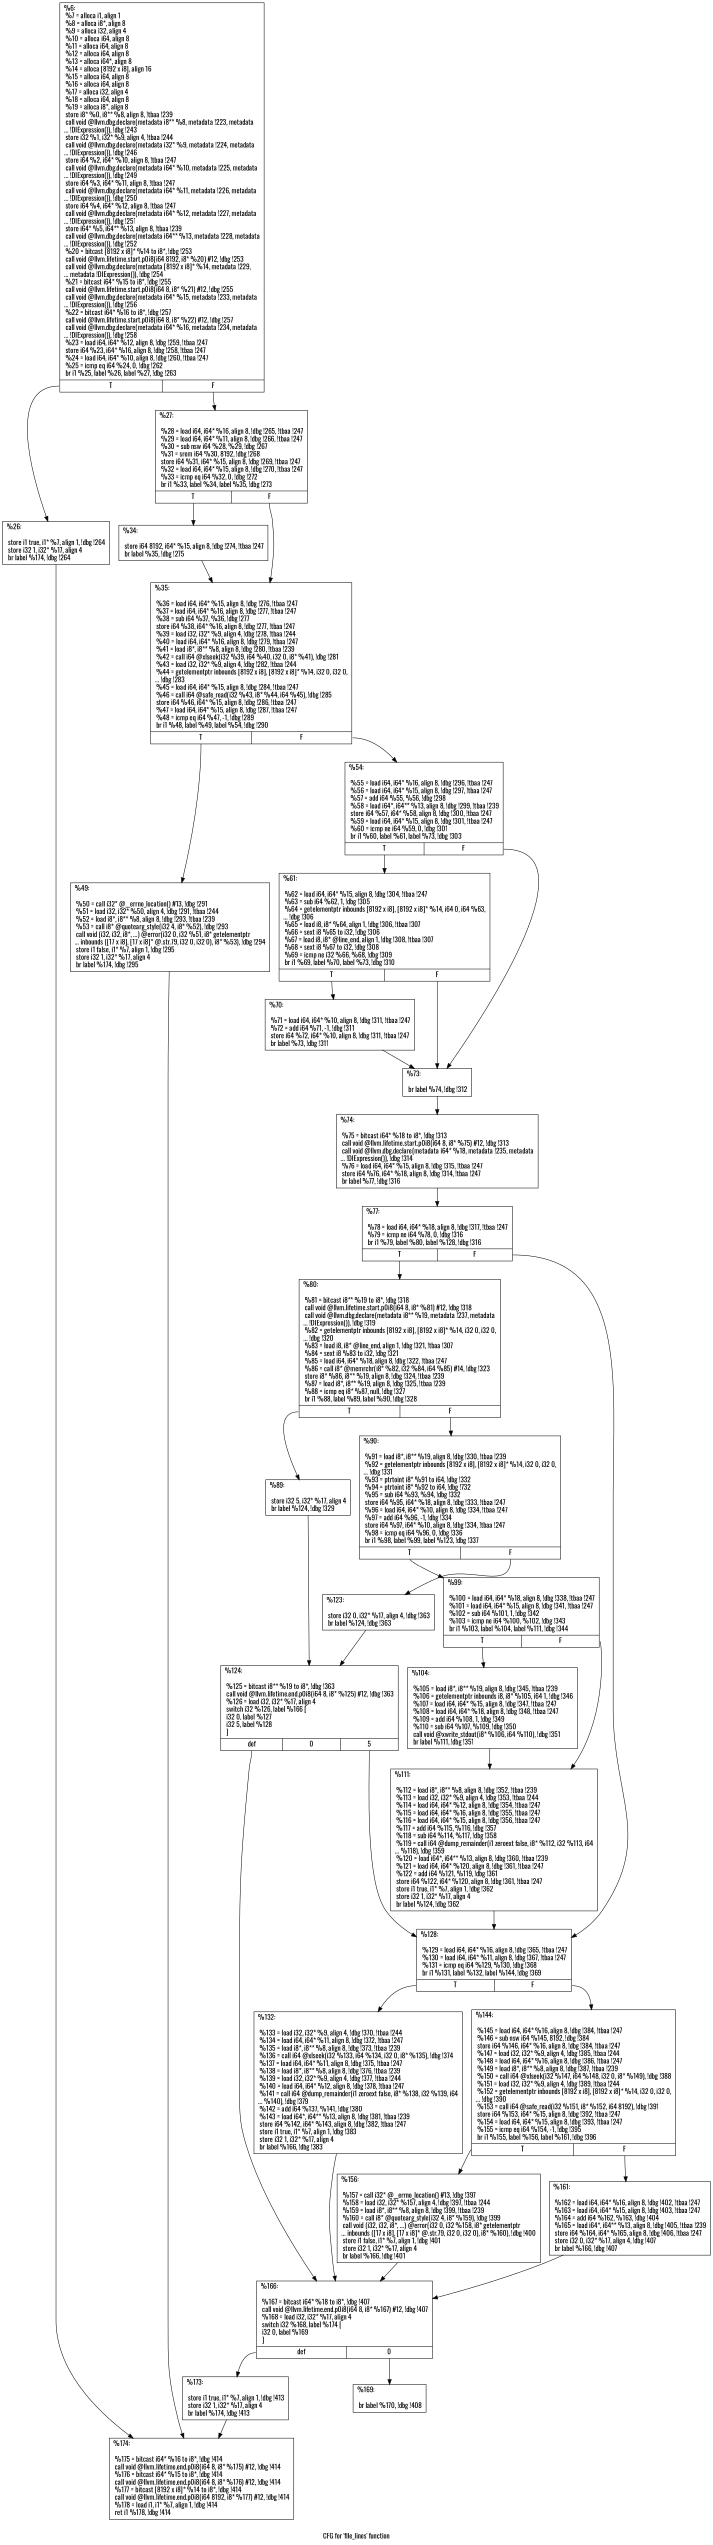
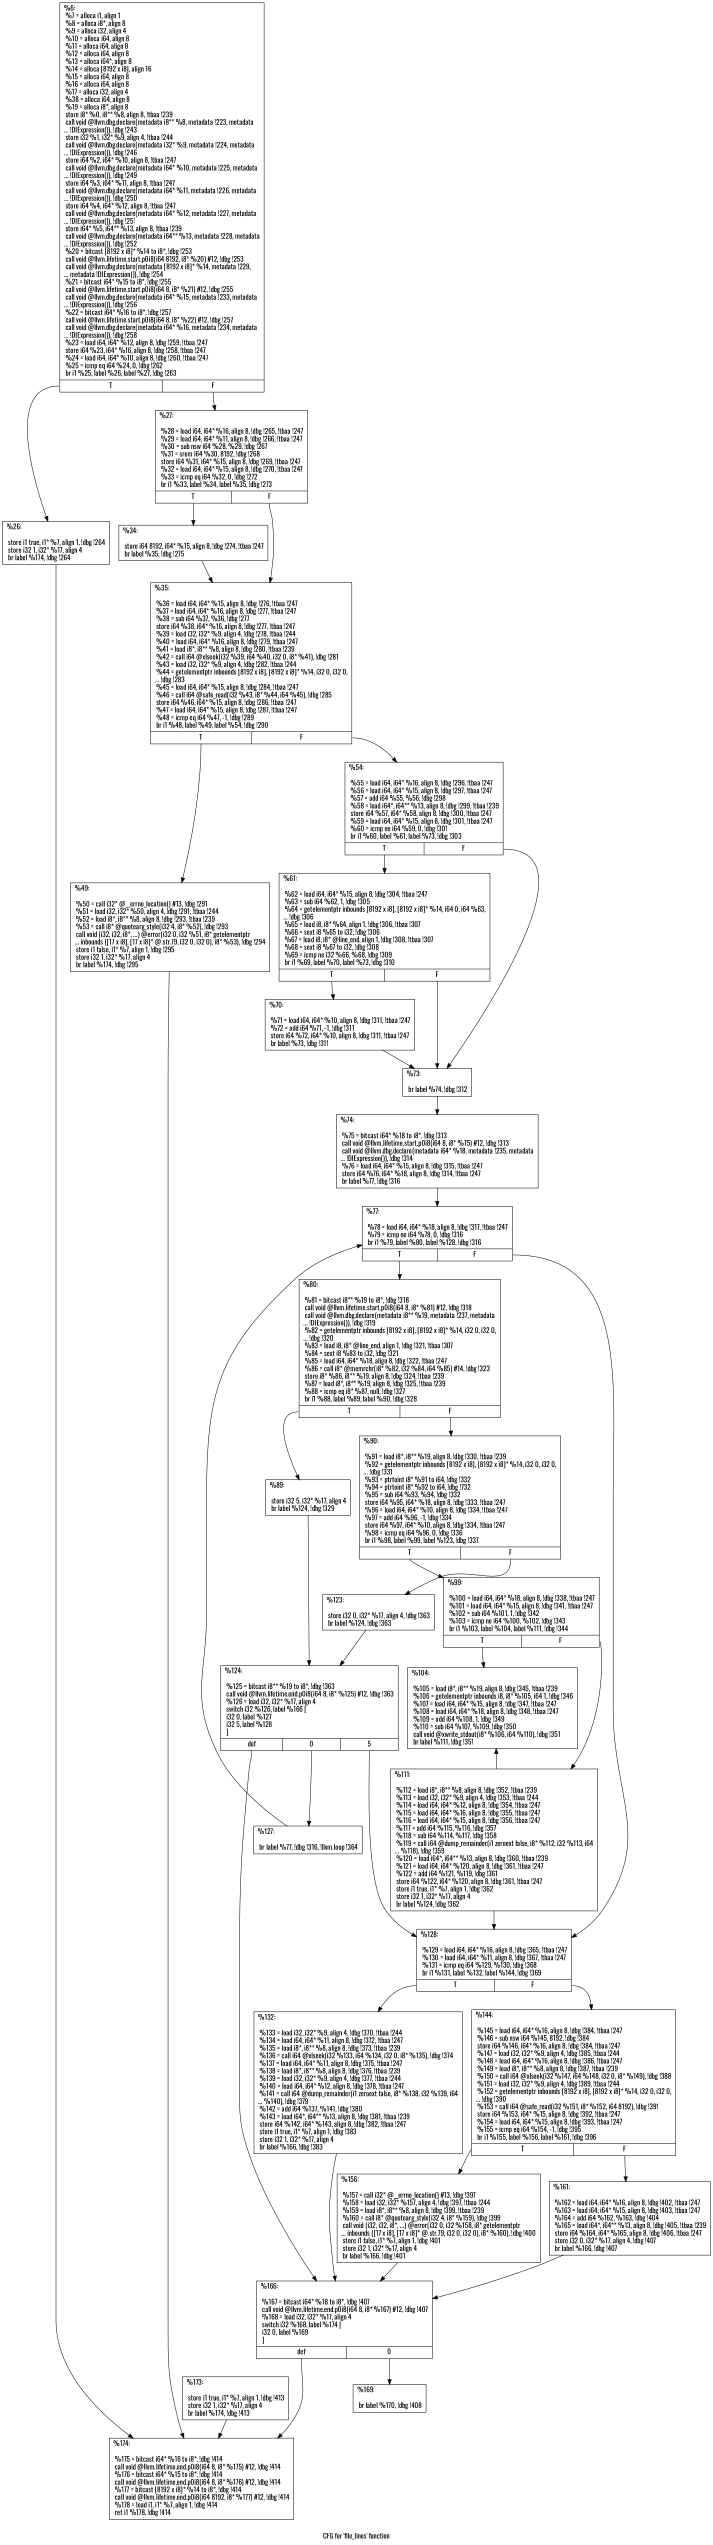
node "%6:": text "%18 = alloca i64, align 8" -> "%38 = alloca i64, align 8"
edge "%104:" -> "%111:": reversed
node "%127:": added
edge "%166:" -> "%173:": now "%166:" -> "%174:"
